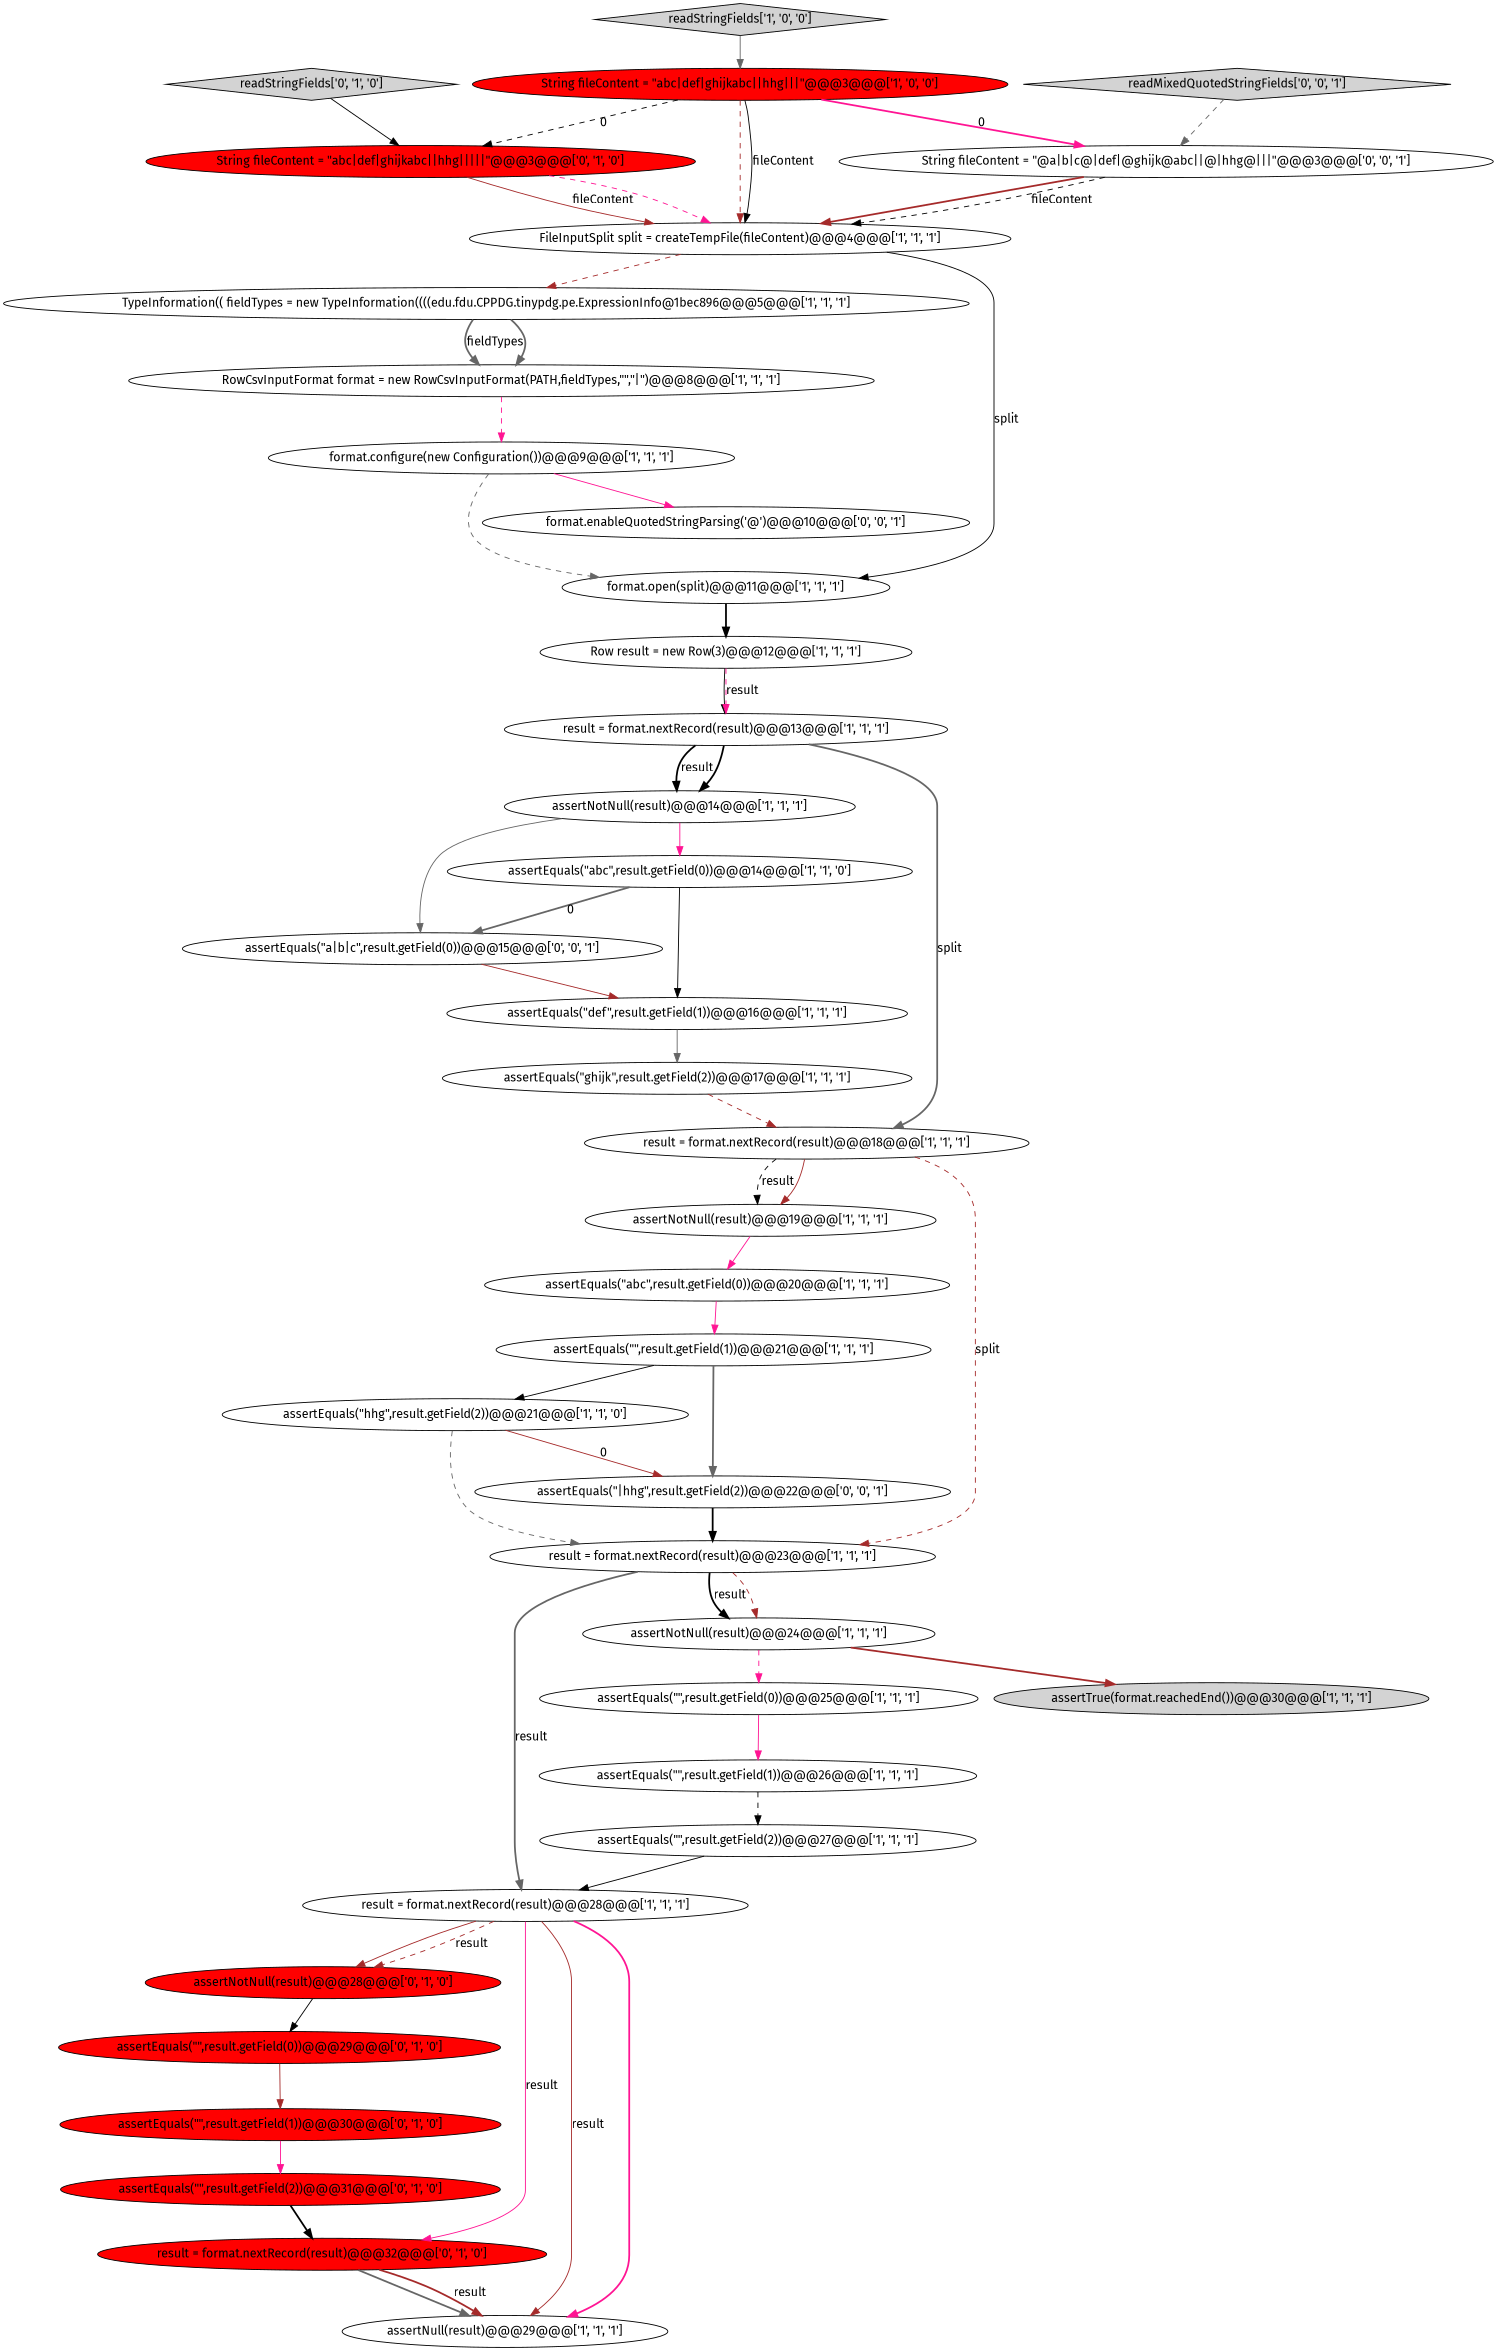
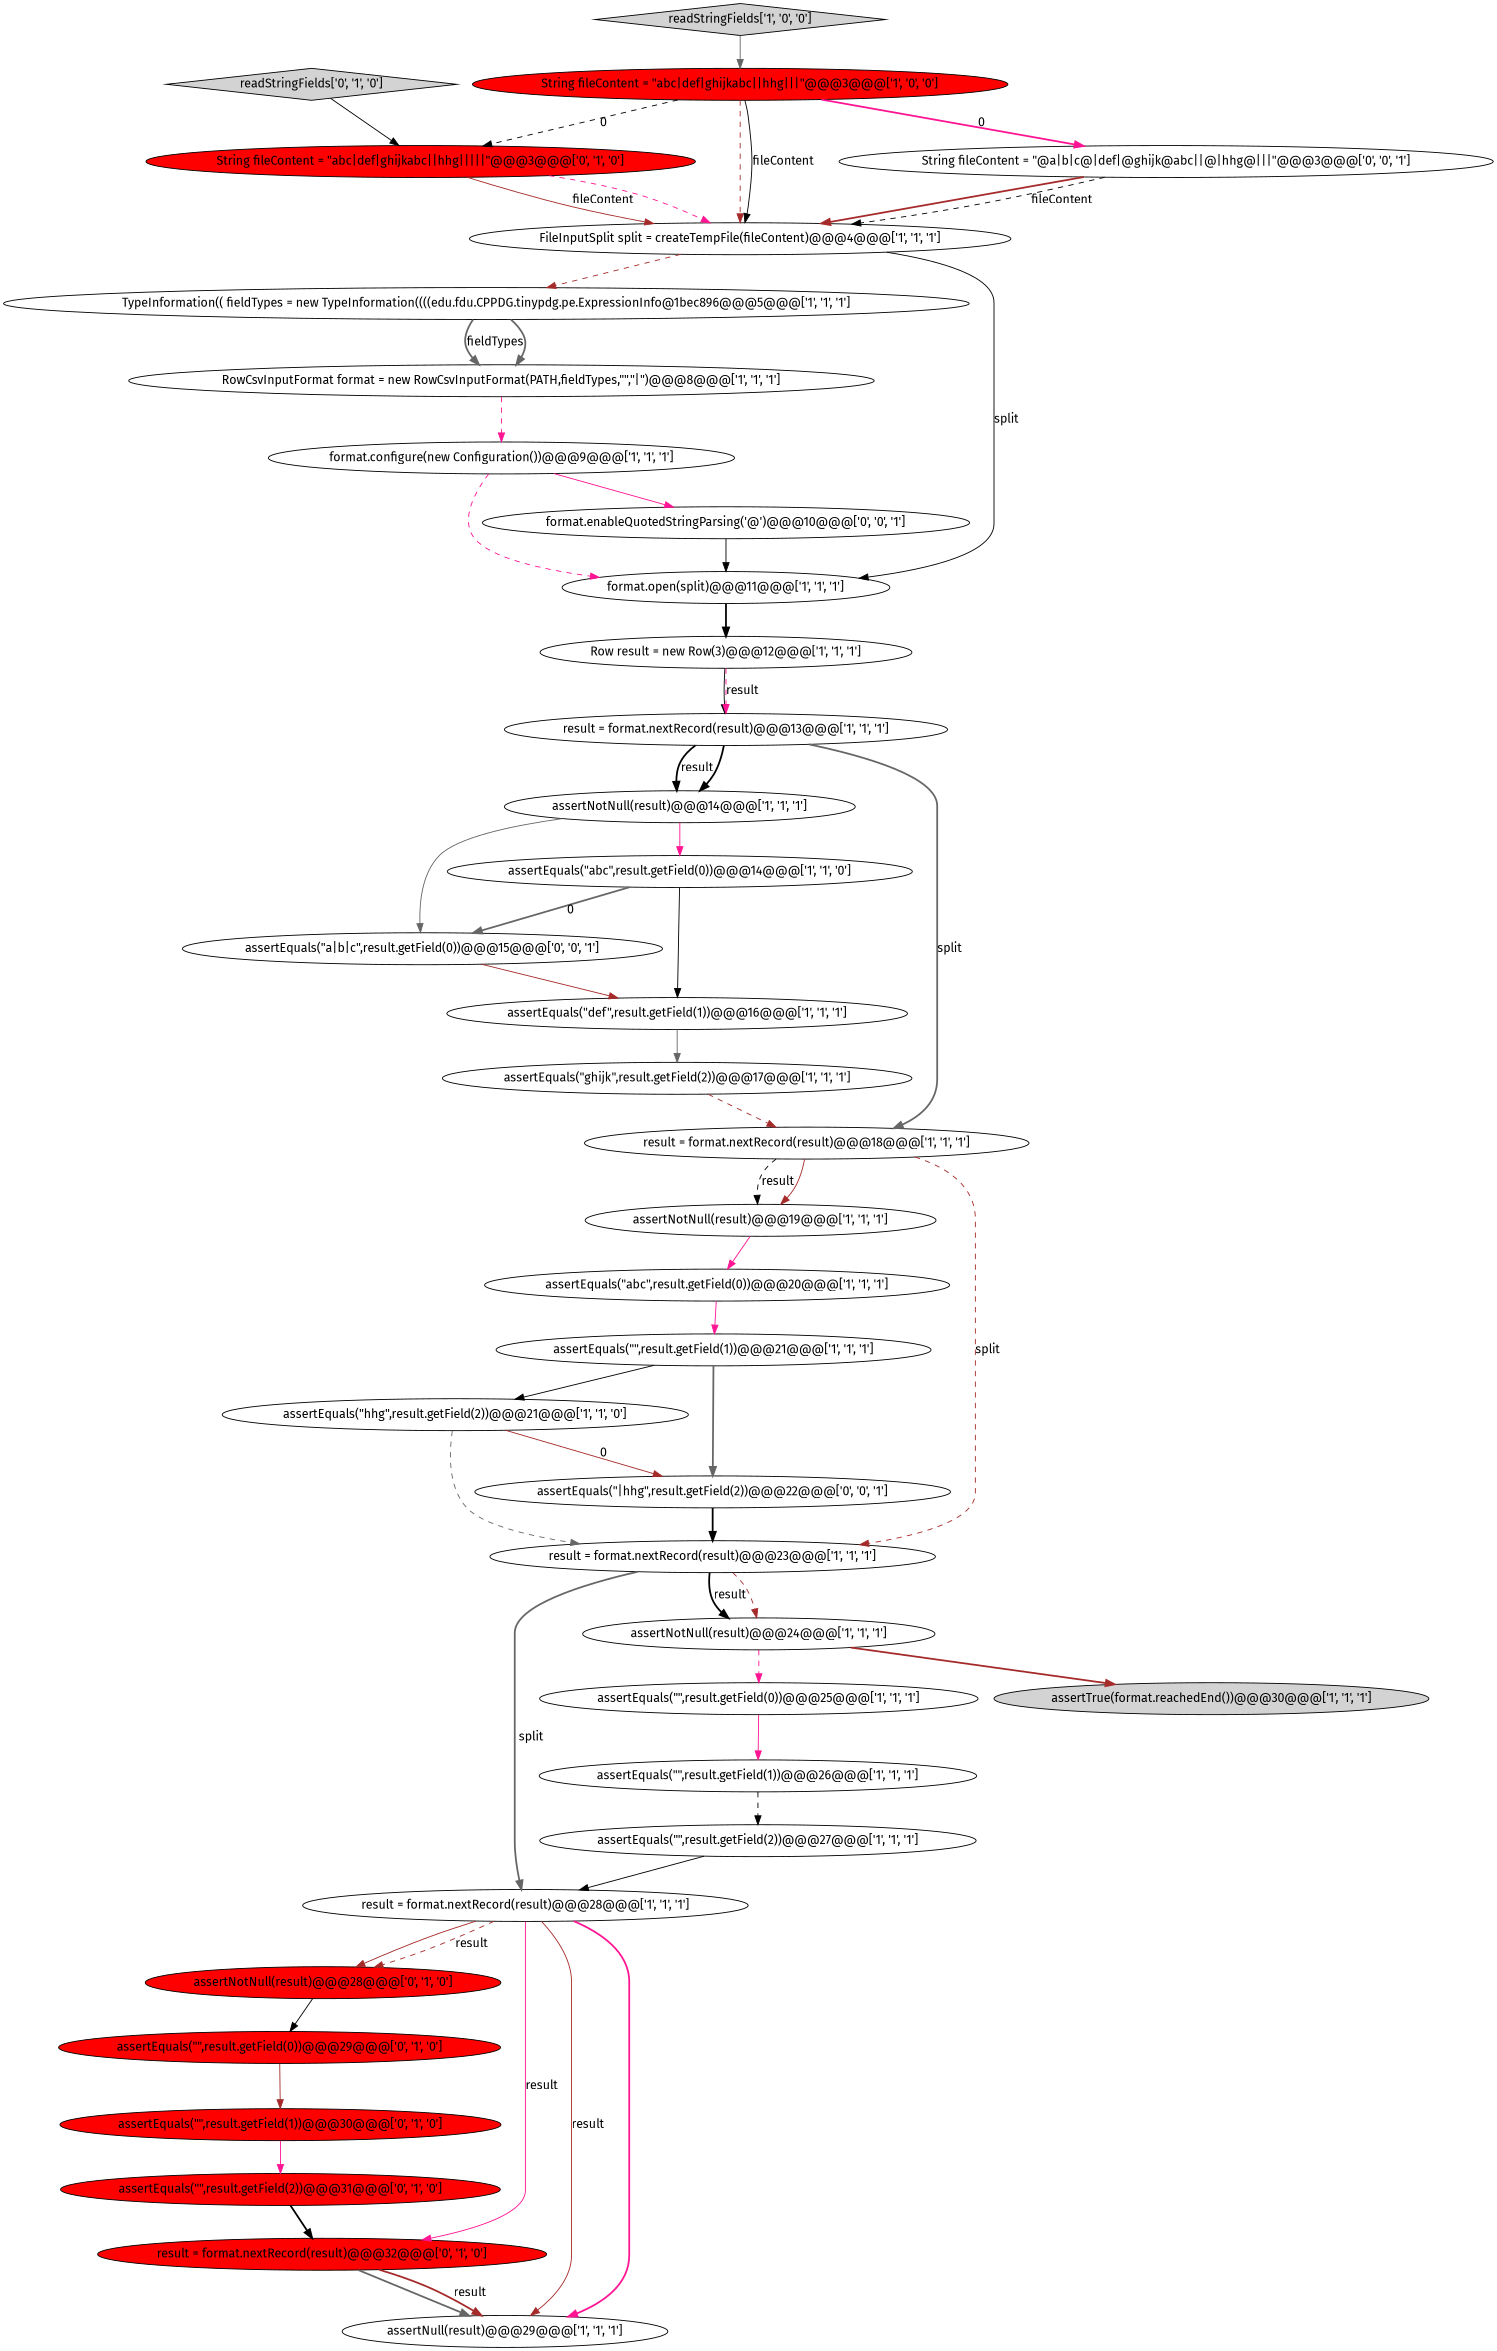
node "readMixedQuotedStringFields['0', '0', '1']": removed
edge "format.enableQuotedStringParsing('@')@@@10@@@['0', '0', '1']" -> "format.open(split)@@@11@@@['1', '1', '1']": added
edge "format.configure(new Configuration())@@@9@@@['1', '1', '1']" -> "format.open(split)@@@11@@@['1', '1', '1']": color gray40 -> deeppink
edge "result = format.nextRecord(result)@@@23@@@['1', '1', '1']" -> "result = format.nextRecord(result)@@@28@@@['1', '1', '1']": label "result" -> "split"
